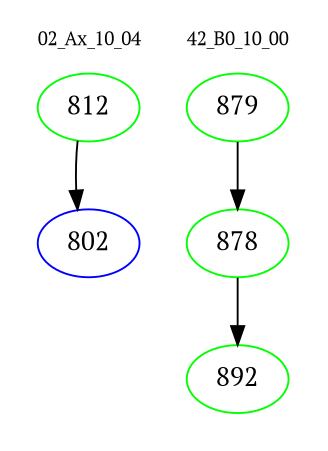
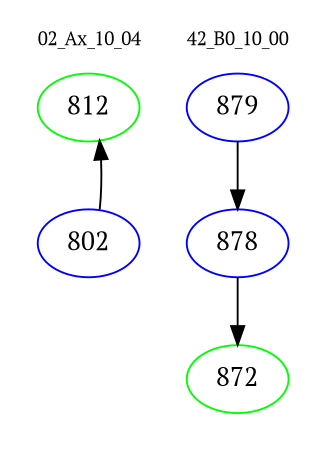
node "879": color green -> blue
edge "812" -> "802": reversed
node "878": color green -> blue
node "892": label "892" -> "872"
